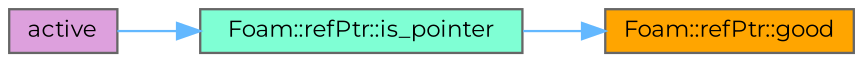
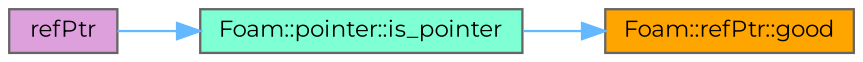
node "active": label "active" -> "refPtr"
node "Foam::refPtr::is_pointer": label "Foam::refPtr::is_pointer" -> "Foam::pointer::is_pointer"
